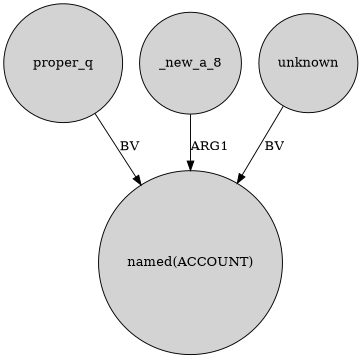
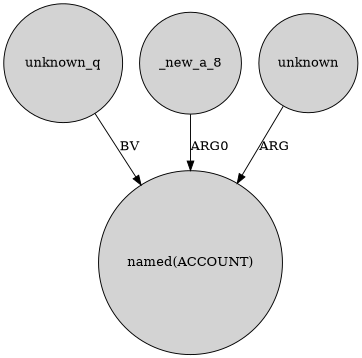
node "proper_q": label "proper_q" -> "unknown_q"
edge "_new_a_8" -> "named(ACCOUNT)": label "ARG1" -> "ARG0"
edge "unknown" -> "named(ACCOUNT)": label "BV" -> "ARG"
